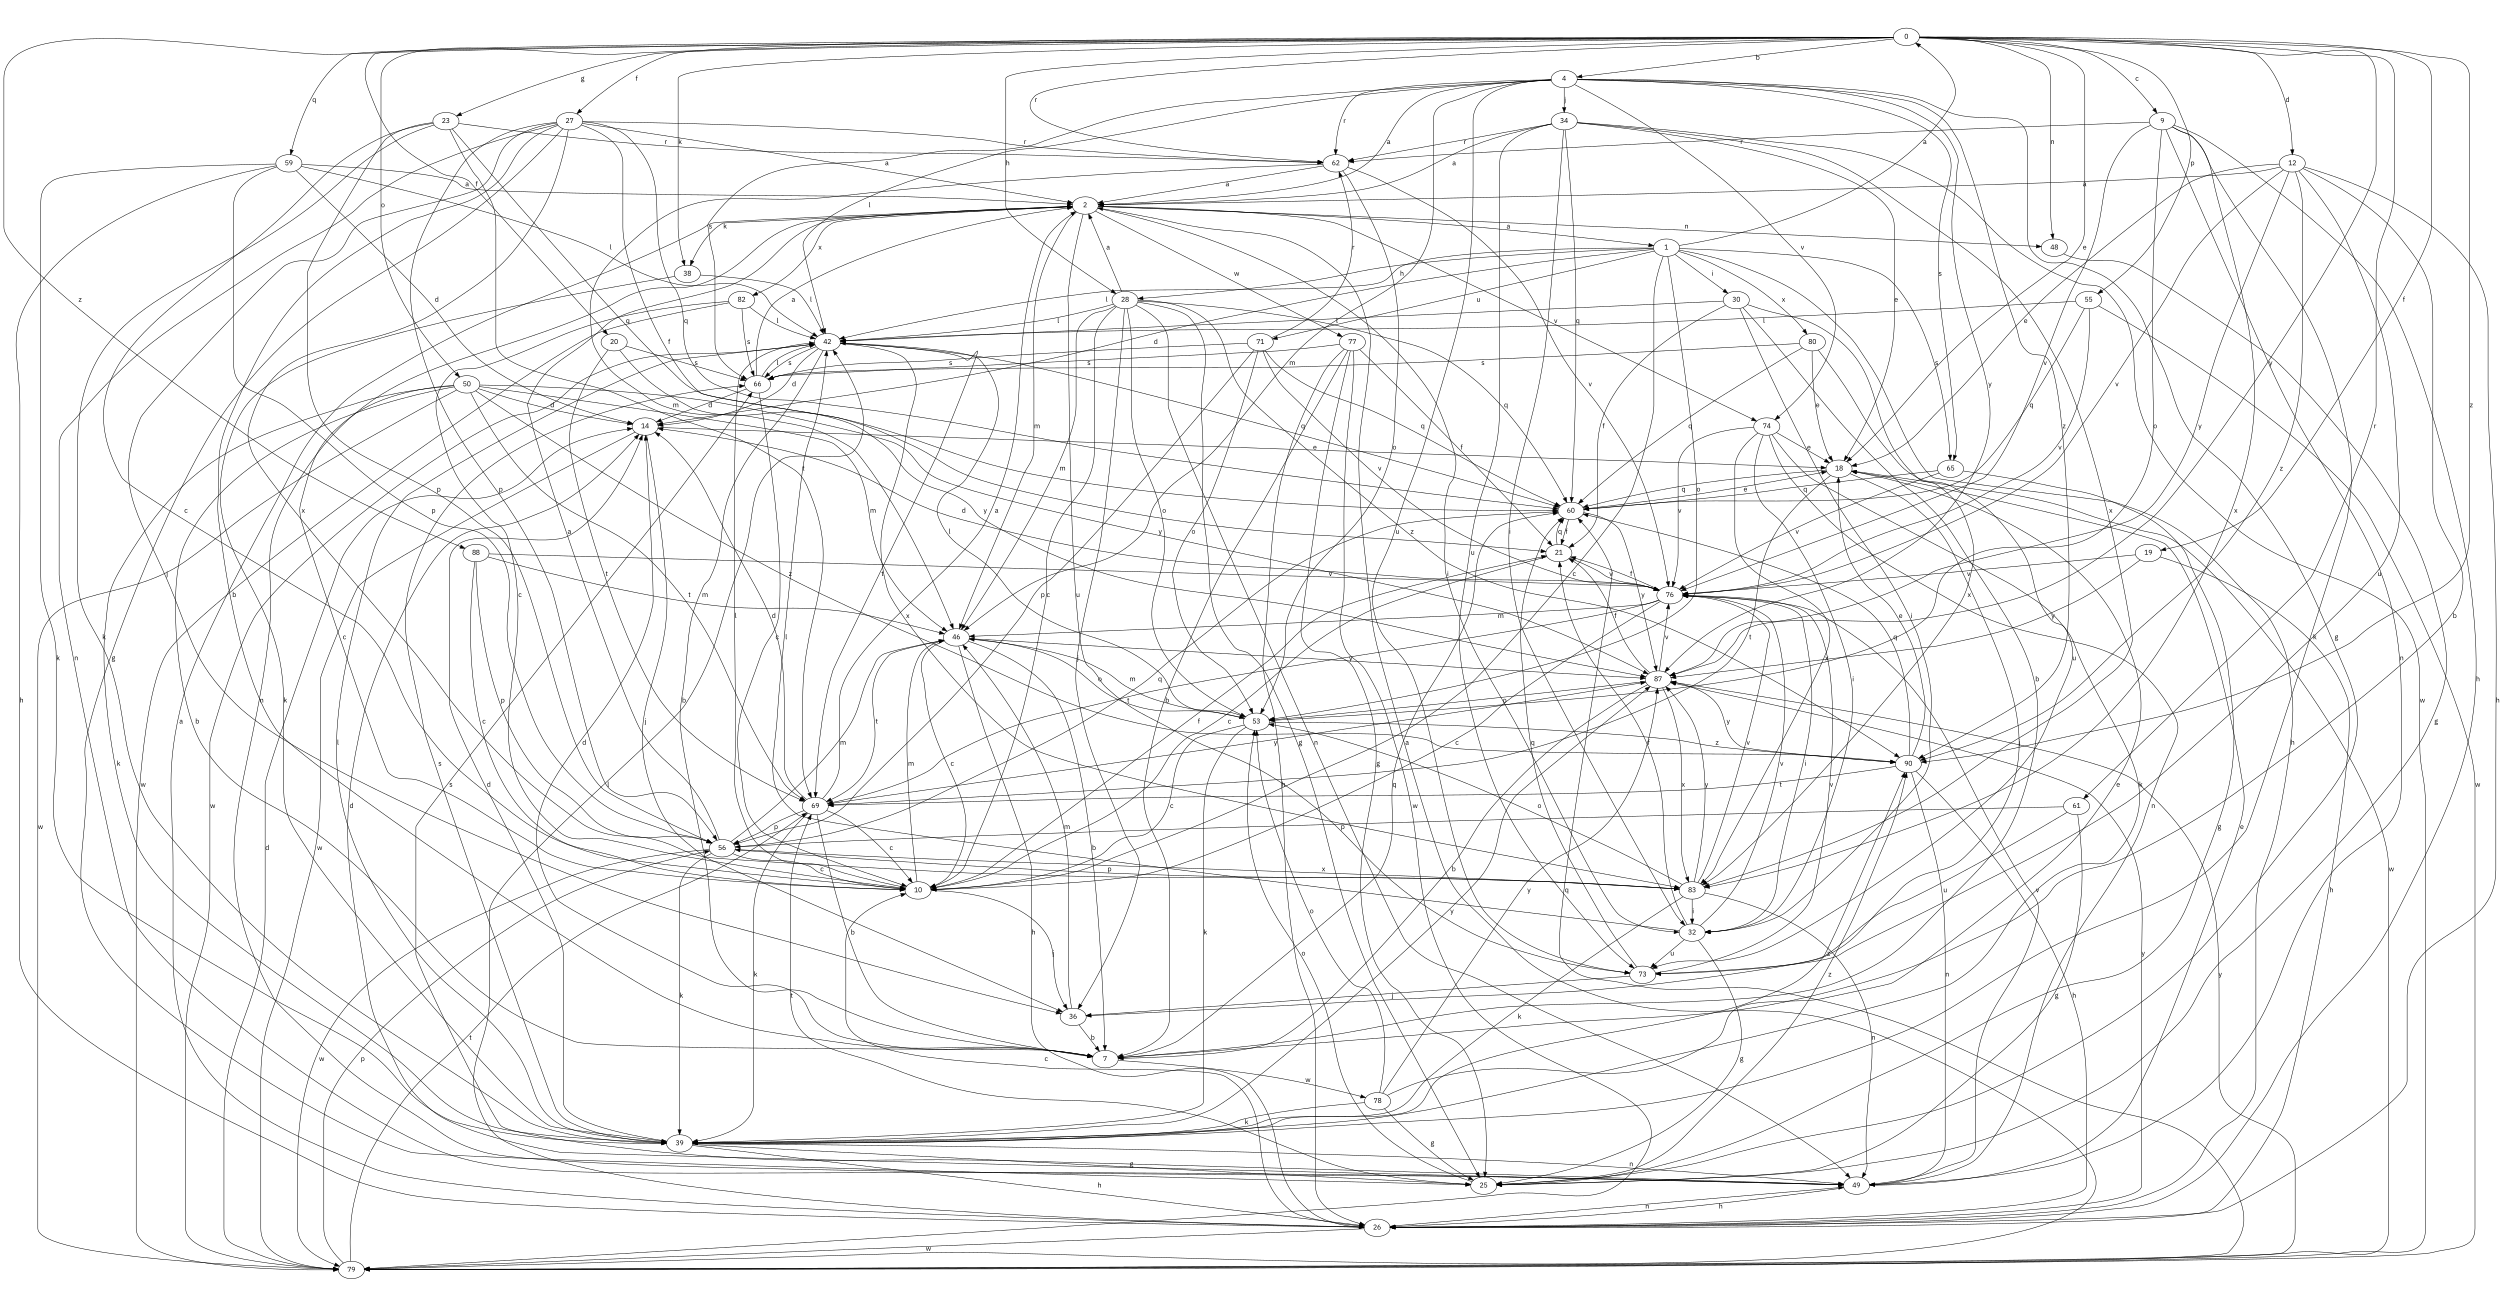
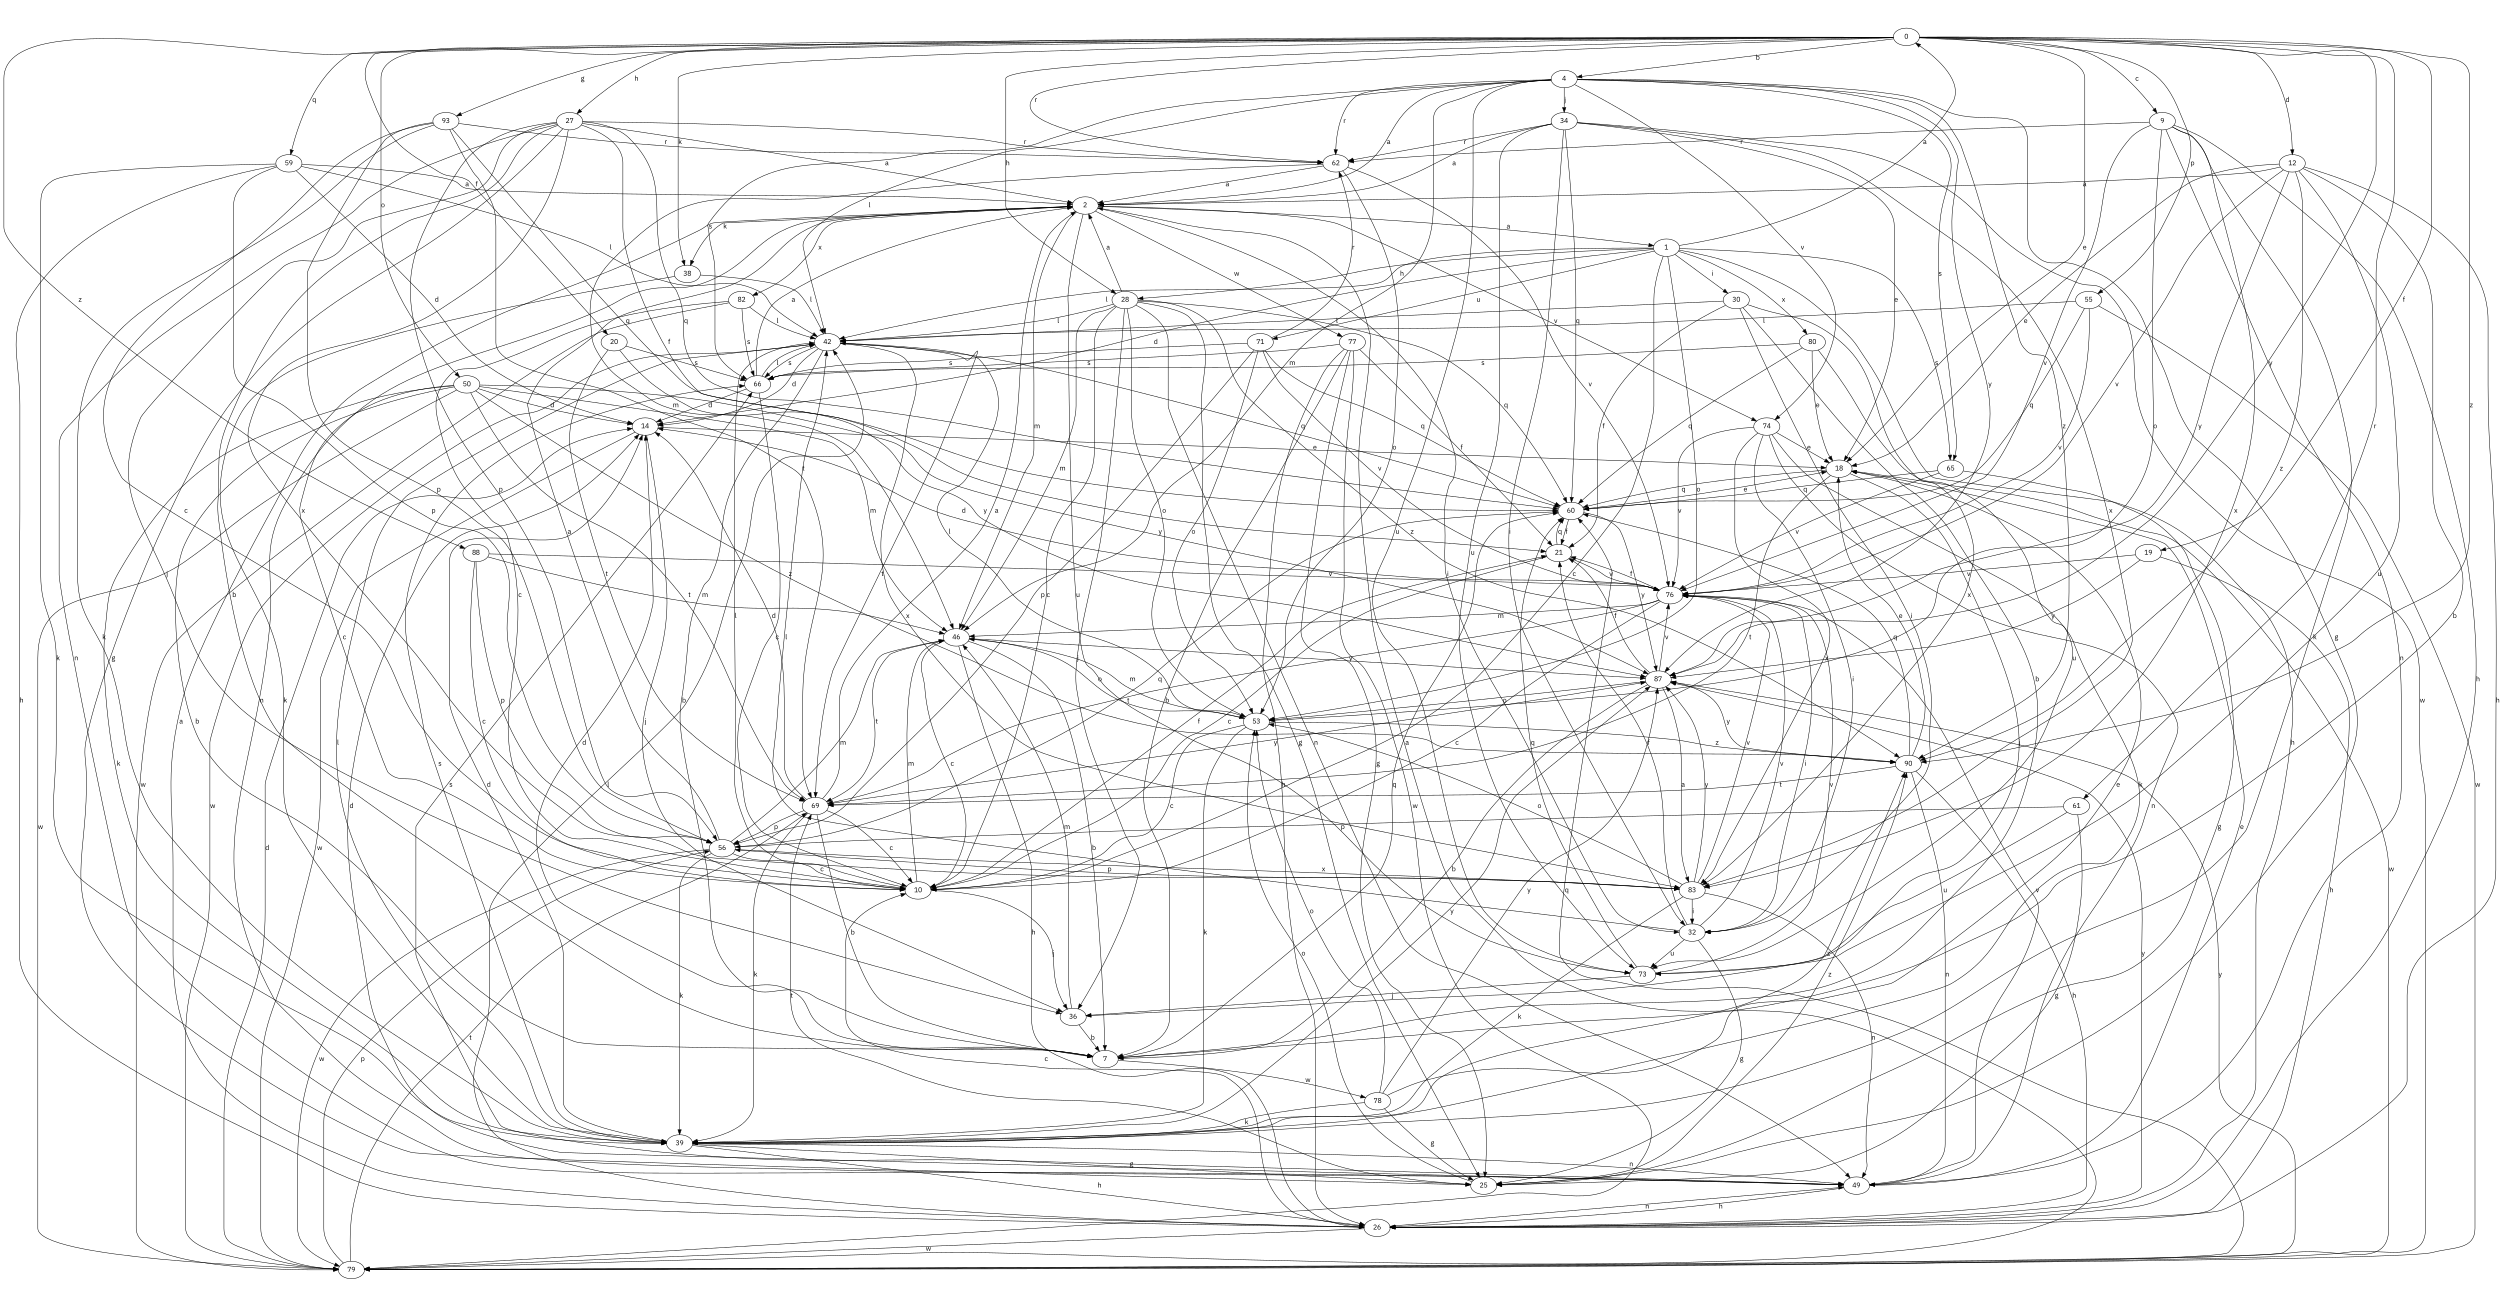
edge "0" -> "27": label "f" -> "h"
node "23": label "23" -> "93"
node "48": removed
edge "87" -> "83": label "x" -> "a"
